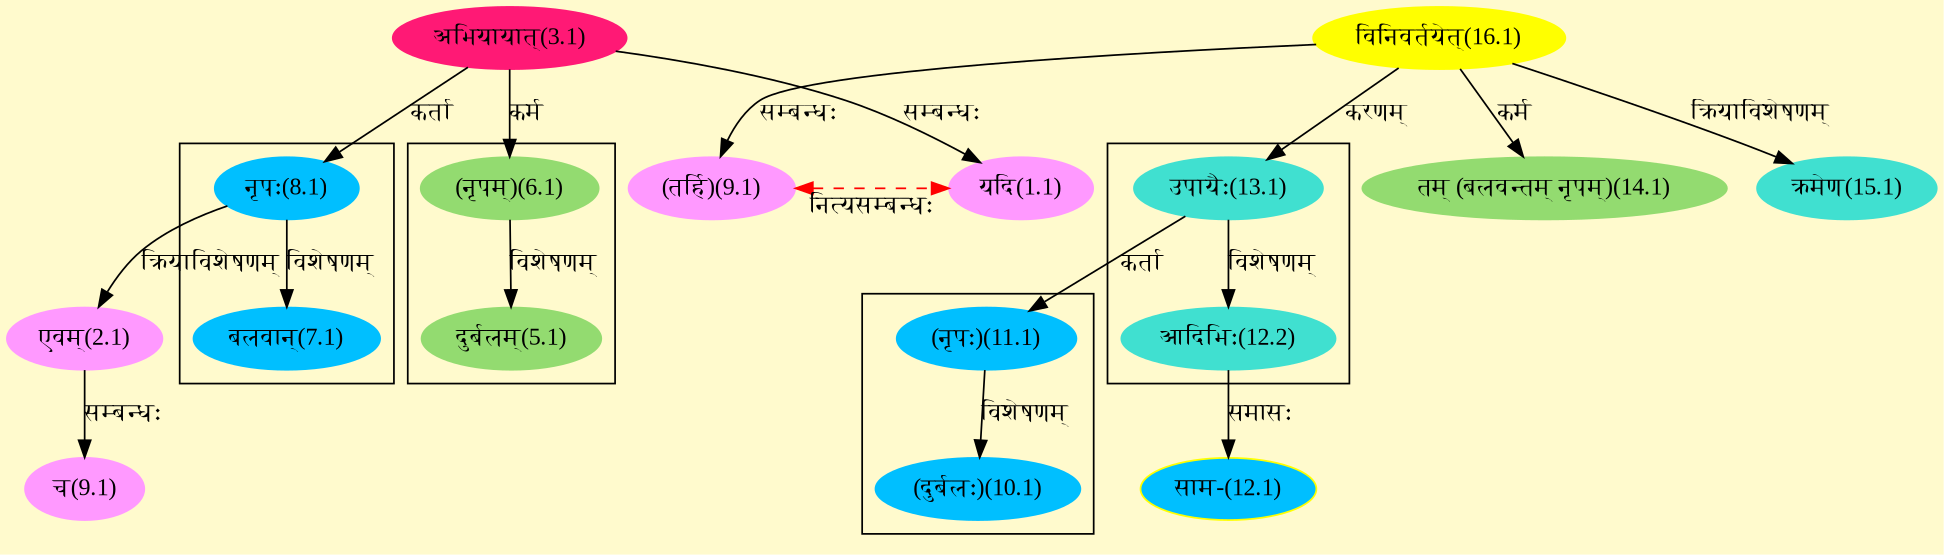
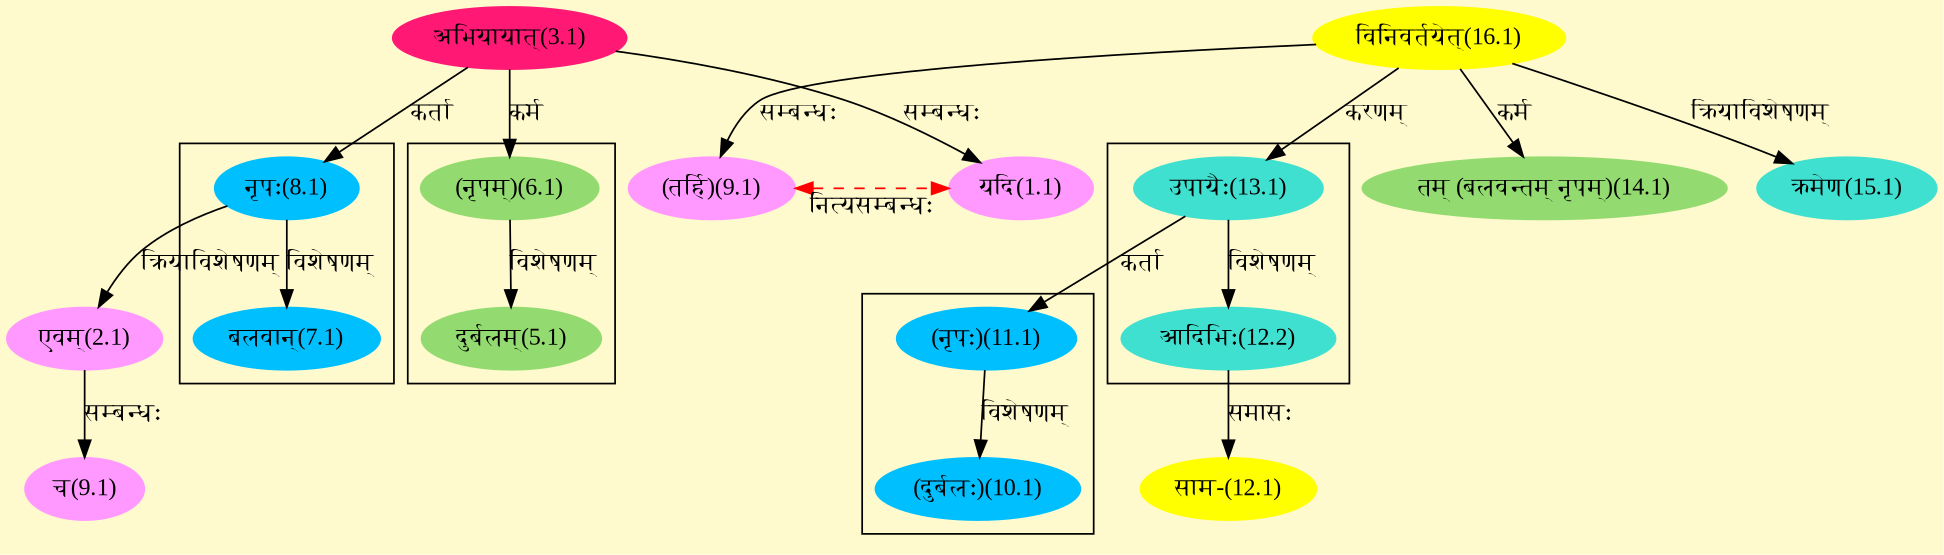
node "साम-(12.1)": fillcolor #00bfff -> #ffff00
